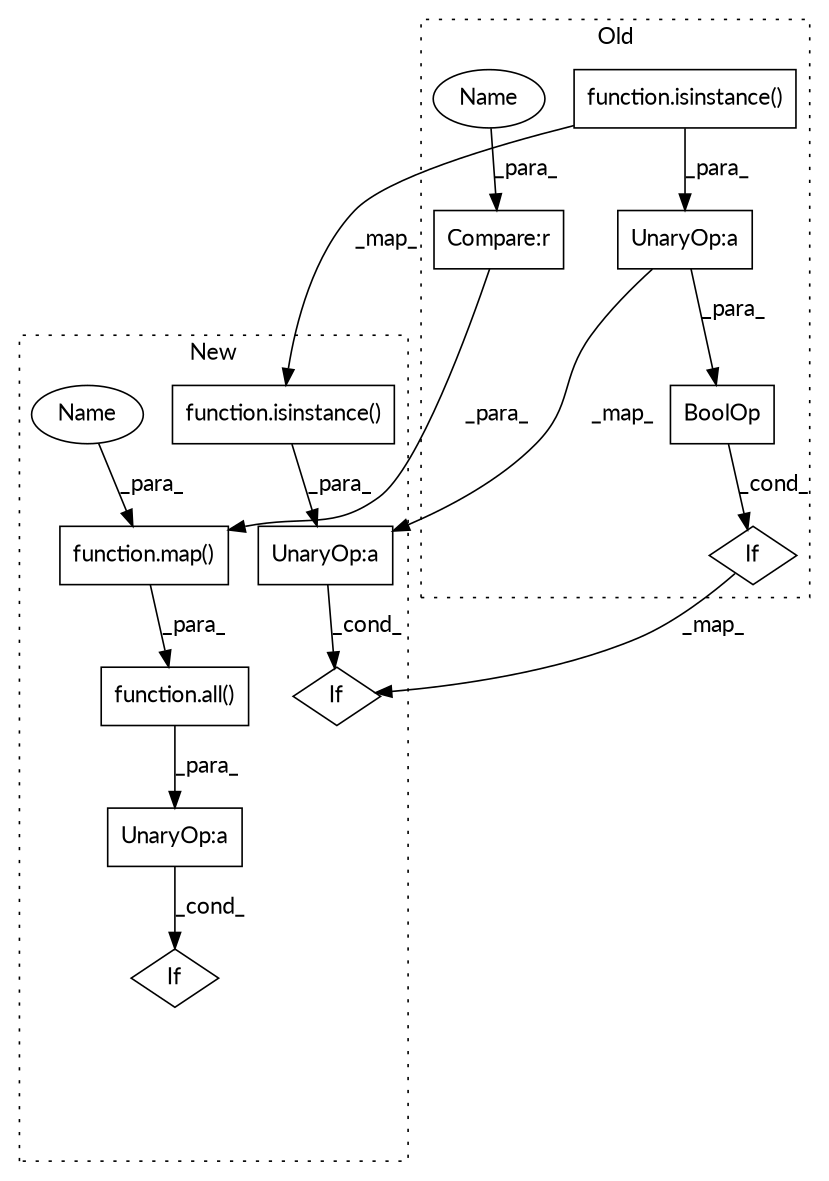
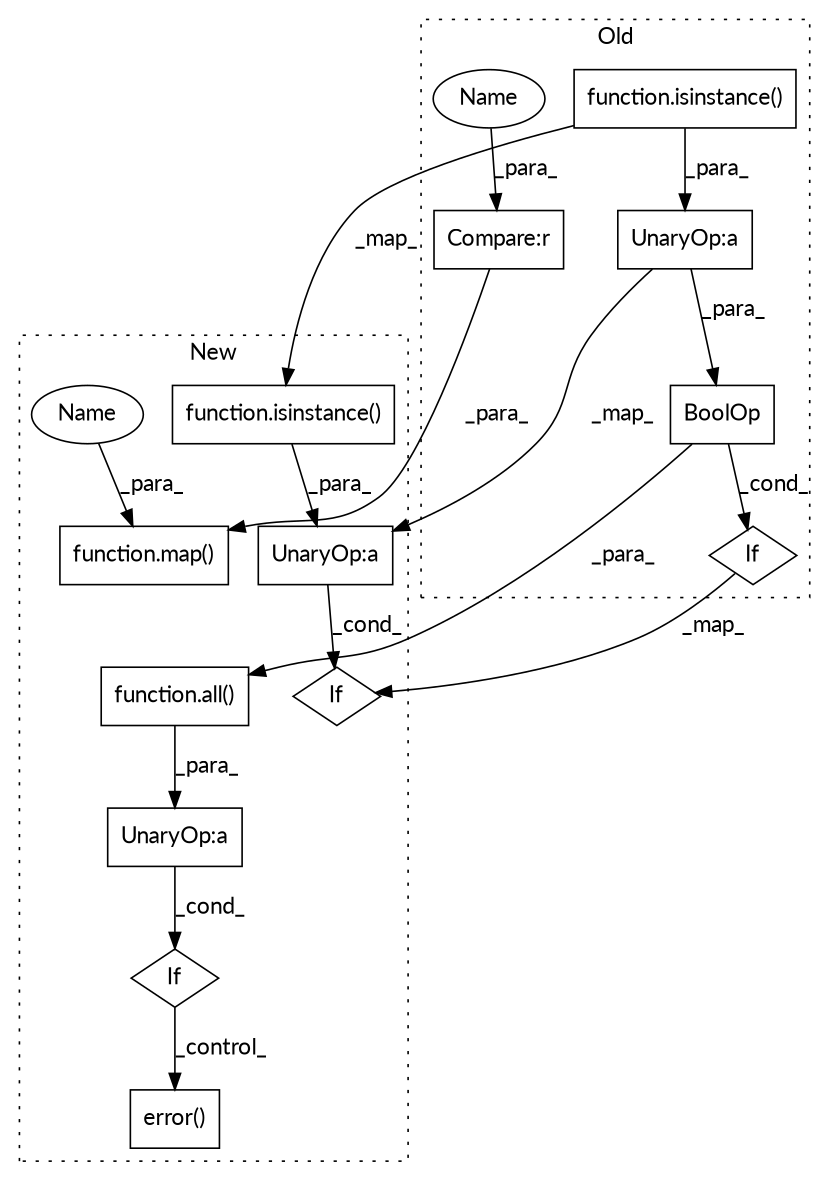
edge "function.map()" -> "function.all()": now "BoolOp" -> "function.all()"
node "error()": added
